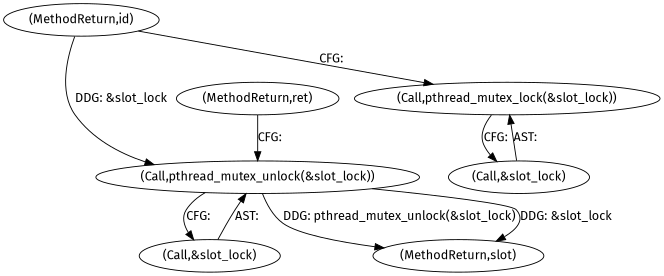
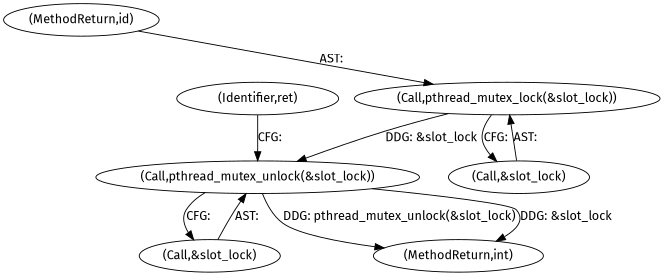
edge "(MethodReturn,id)" -> "(Call,pthread_mutex_lock(&slot_lock))": label "CFG: " -> "AST: "
node "(MethodReturn,ret)": label "(MethodReturn,ret)" -> "(Identifier,ret)"
edge "(MethodReturn,id)" -> "(Call,pthread_mutex_unlock(&slot_lock))": now "(Call,pthread_mutex_lock(&slot_lock))" -> "(Call,pthread_mutex_unlock(&slot_lock))"
node "(MethodReturn,slot)": label "(MethodReturn,slot)" -> "(MethodReturn,int)"
